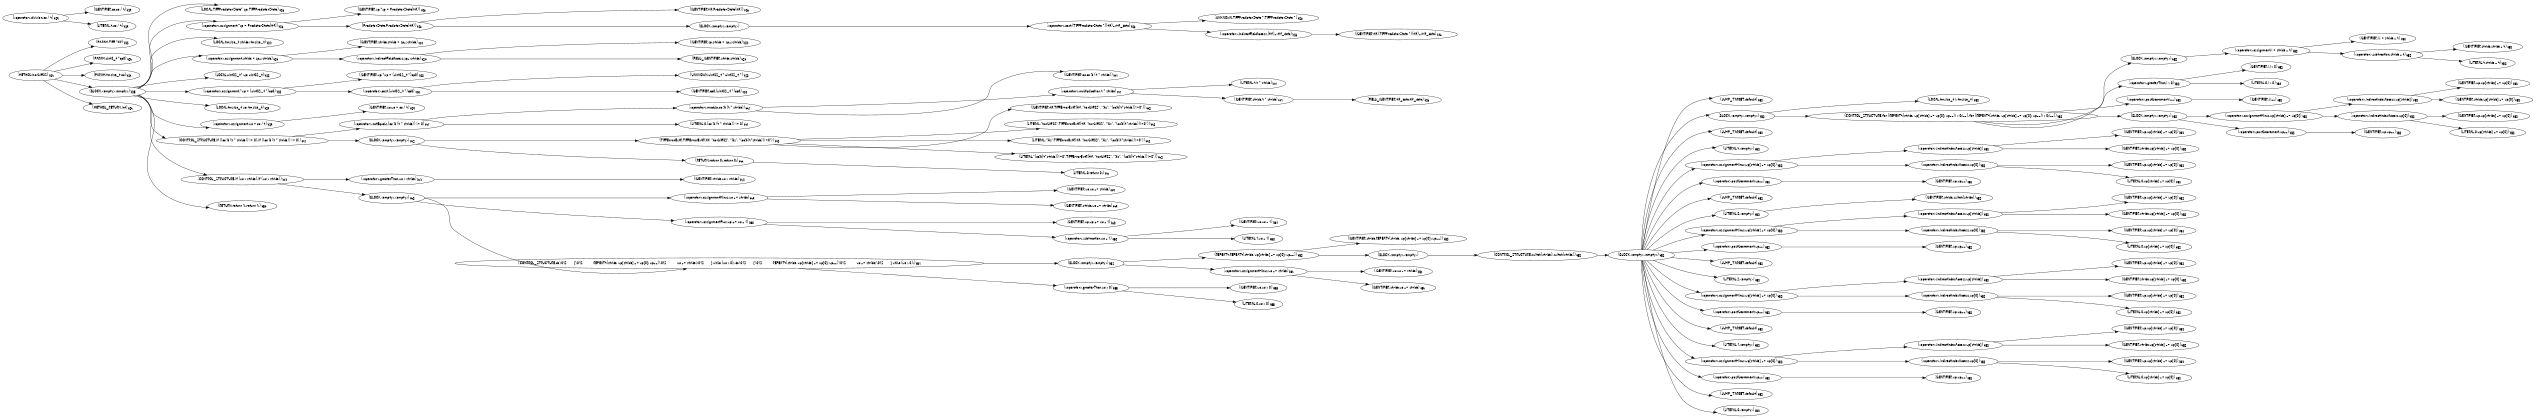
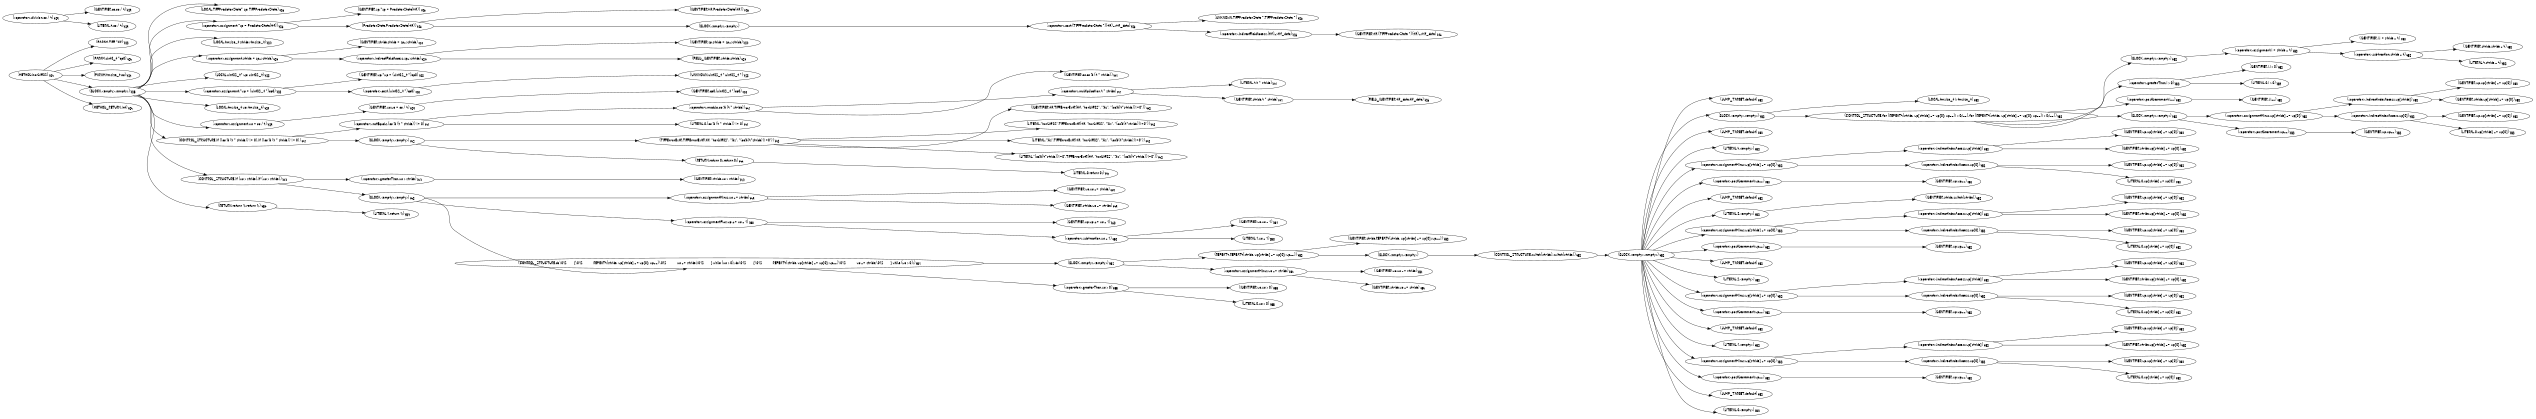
node "(LITERAL,0,i > 0)": text "753" -> "759"
edge "(<operator>.cast,(uint32_t *)cp0)" -> "(IDENTIFIER,cp0,(uint32_t *)cp0)": now "(IDENTIFIER,wc,wc = cc / 4)" -> "(IDENTIFIER,cp0,(uint32_t *)cp0)"
node "(LITERAL,1,return 1;)": added
node "(LITERAL,1,wc - 1)": text "750" -> "850"
